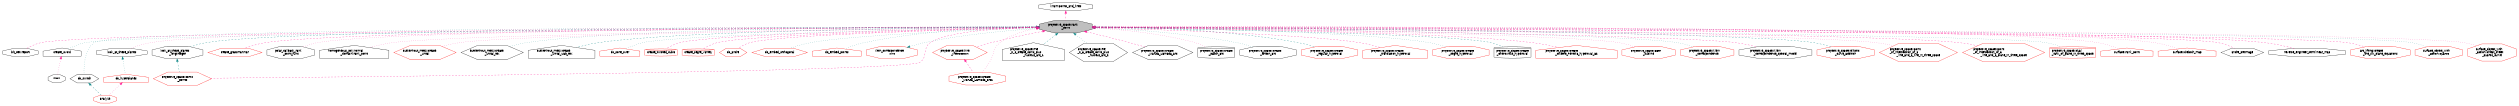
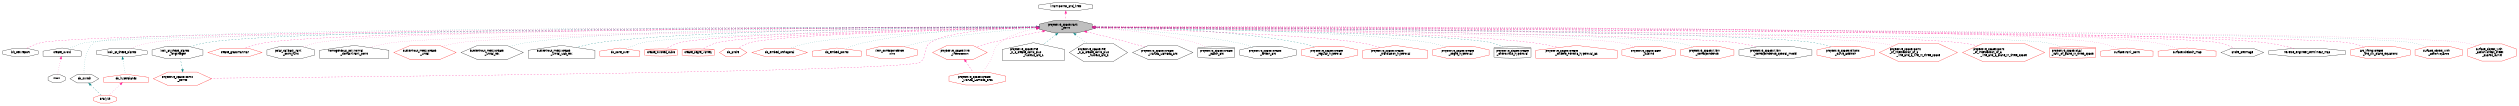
edge "projective_space::rank _point" -> "klein_correspondence ::init": reversed
edge "projective_space::conic _points" -> "look_at_these_planes _longinteger": reversed
